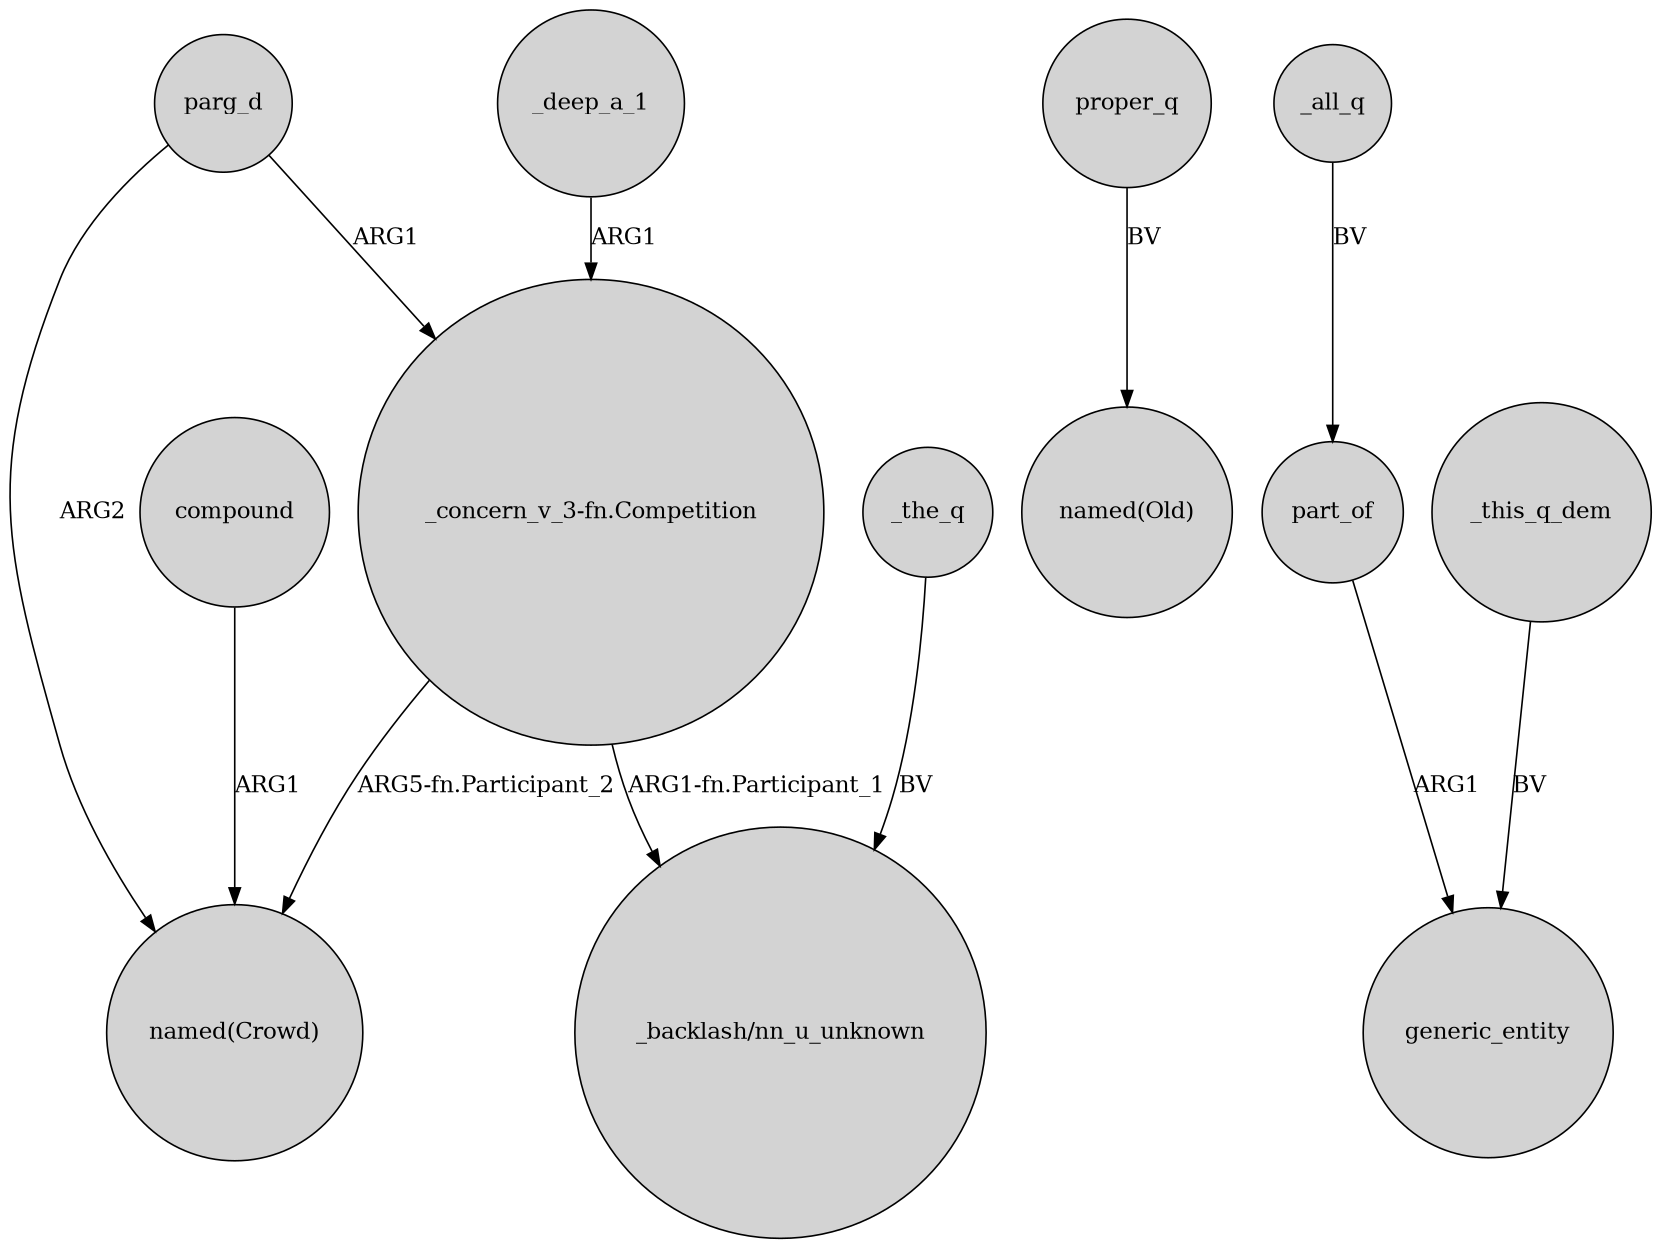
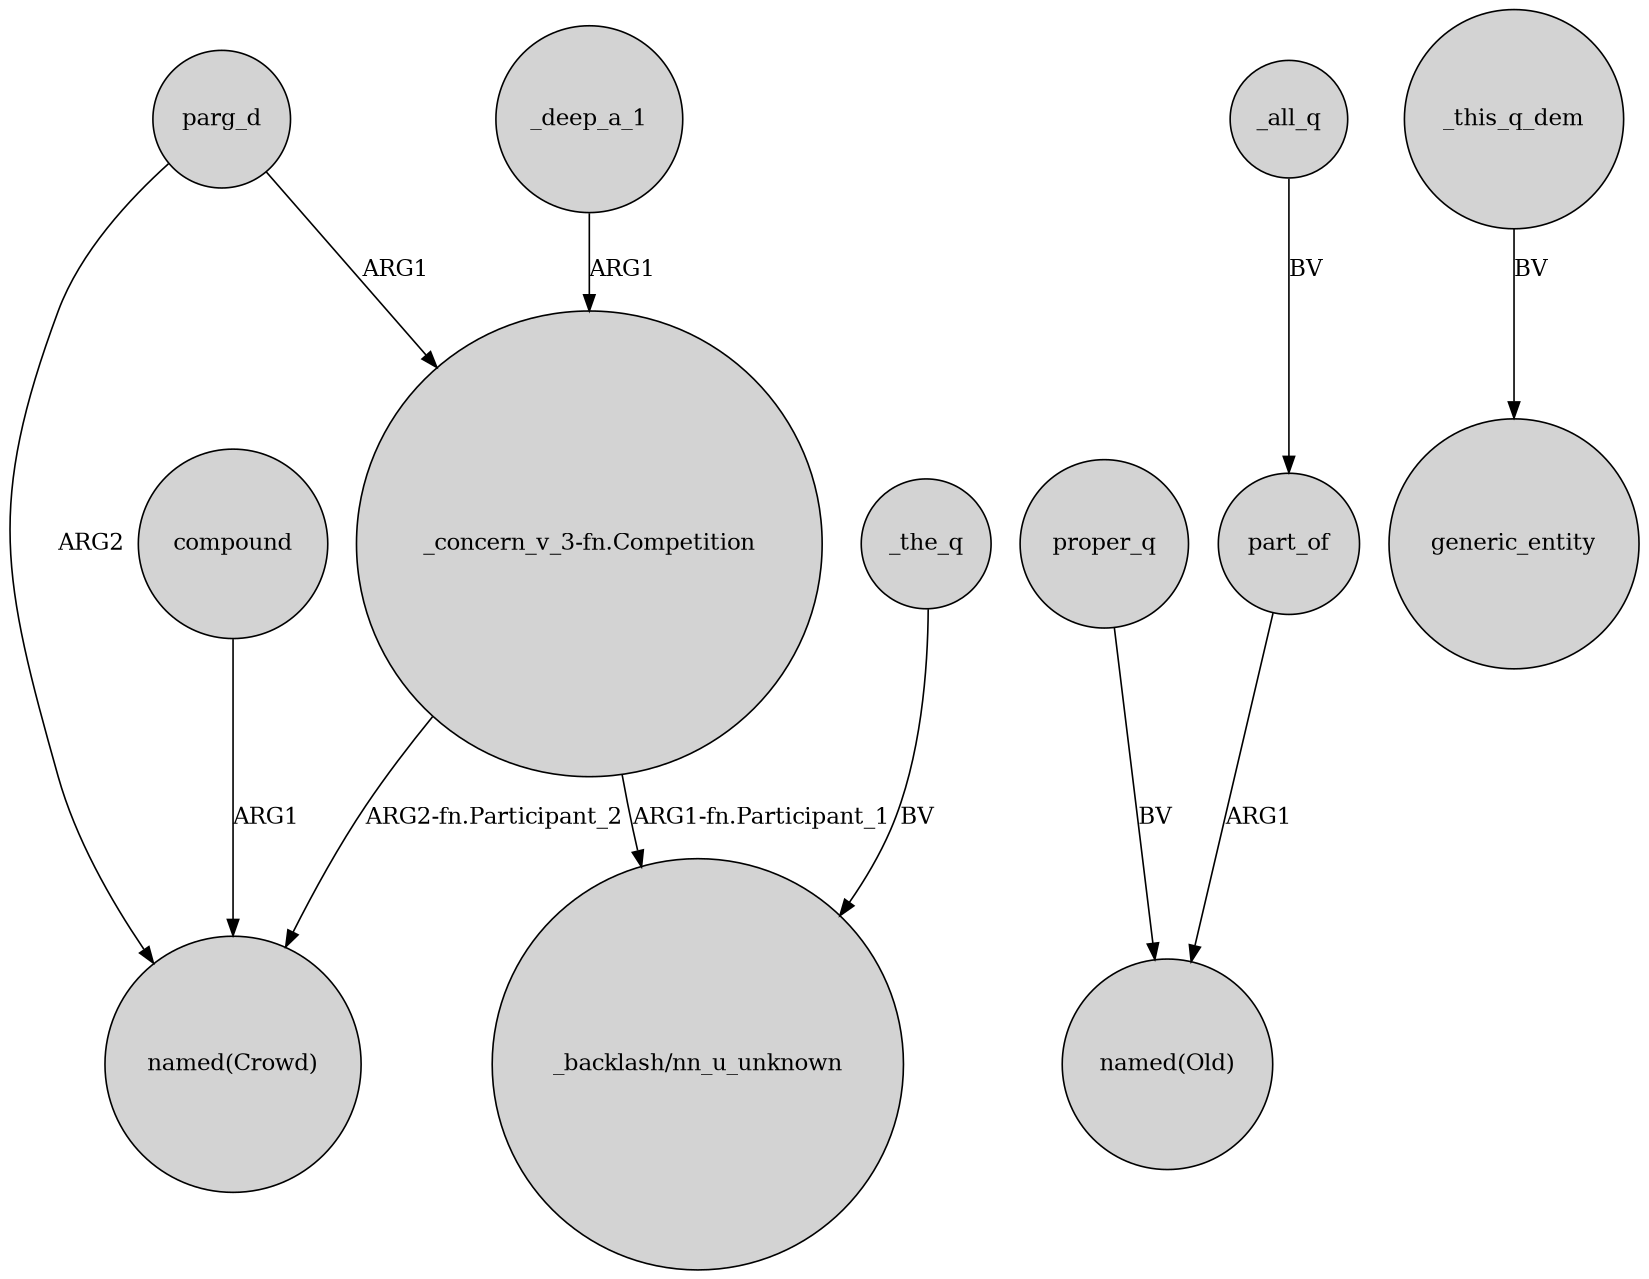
edge "part_of" -> "generic_entity": now "part_of" -> "named(Old)"
edge "_concern_v_3-fn.Competition" -> "named(Crowd)": label "ARG5-fn.Participant_2" -> "ARG2-fn.Participant_2"
